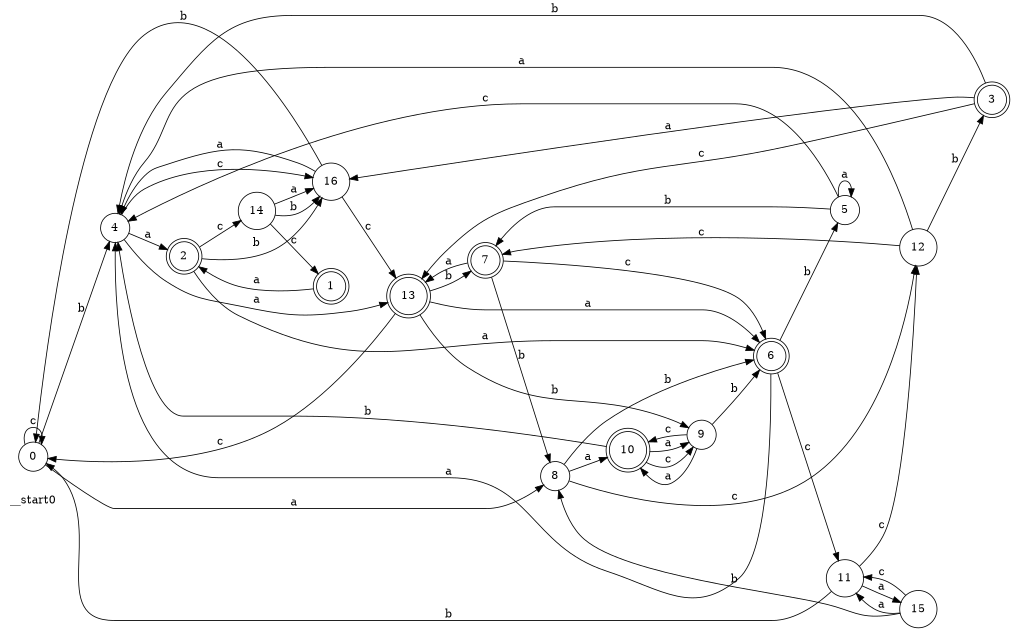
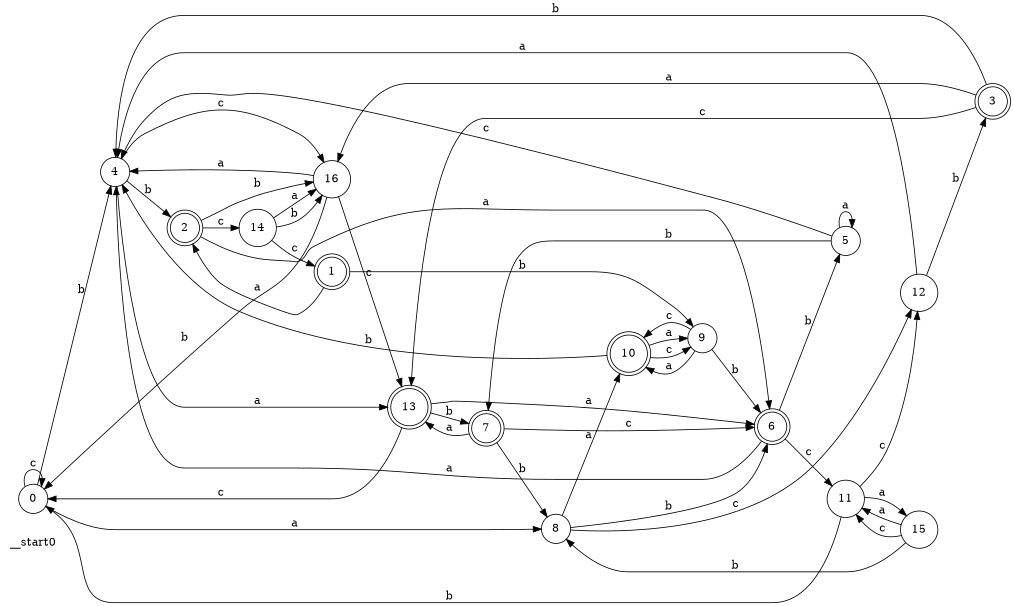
edge "4" -> "2": label "a" -> "b"
edge "12" -> "7": removed, label "c"
edge "13" -> "9": now "1" -> "9"
